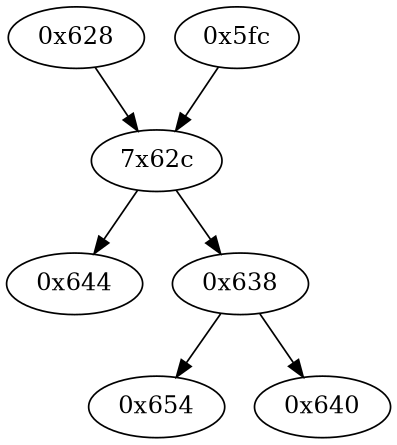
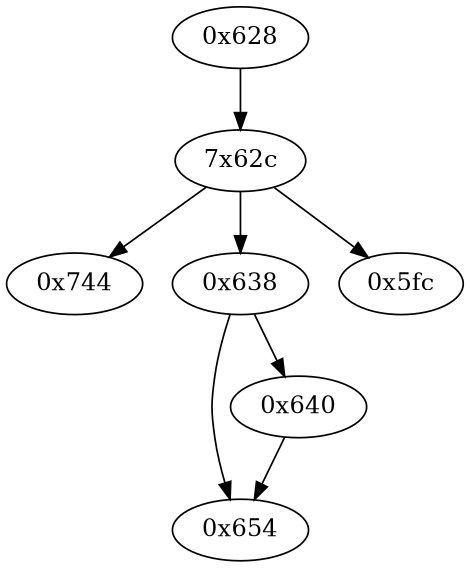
edge "0x5fc" -> "7x62c": reversed
node "0x644": label "0x644" -> "0x744"
edge "0x640" -> "0x654": added
